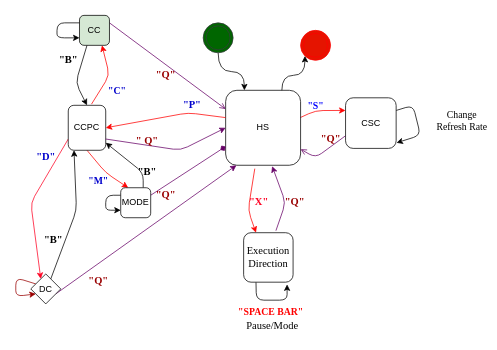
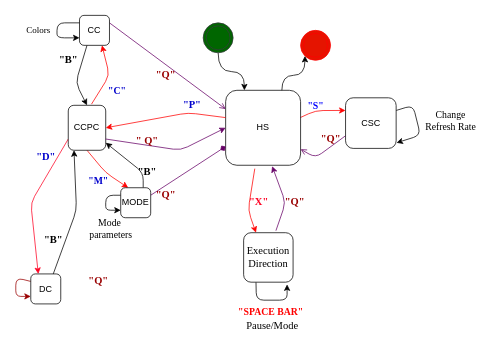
node "Colors": added
node "CC": fillcolor #d5e8d4 -> #ffffff
node "Change Refresh Rate": moved (462, 120) -> (450, 120)
node "Mode parameters": added
edge "DC" -> "HS": removed
node "DC": shape diamond -> rounded rectangle
